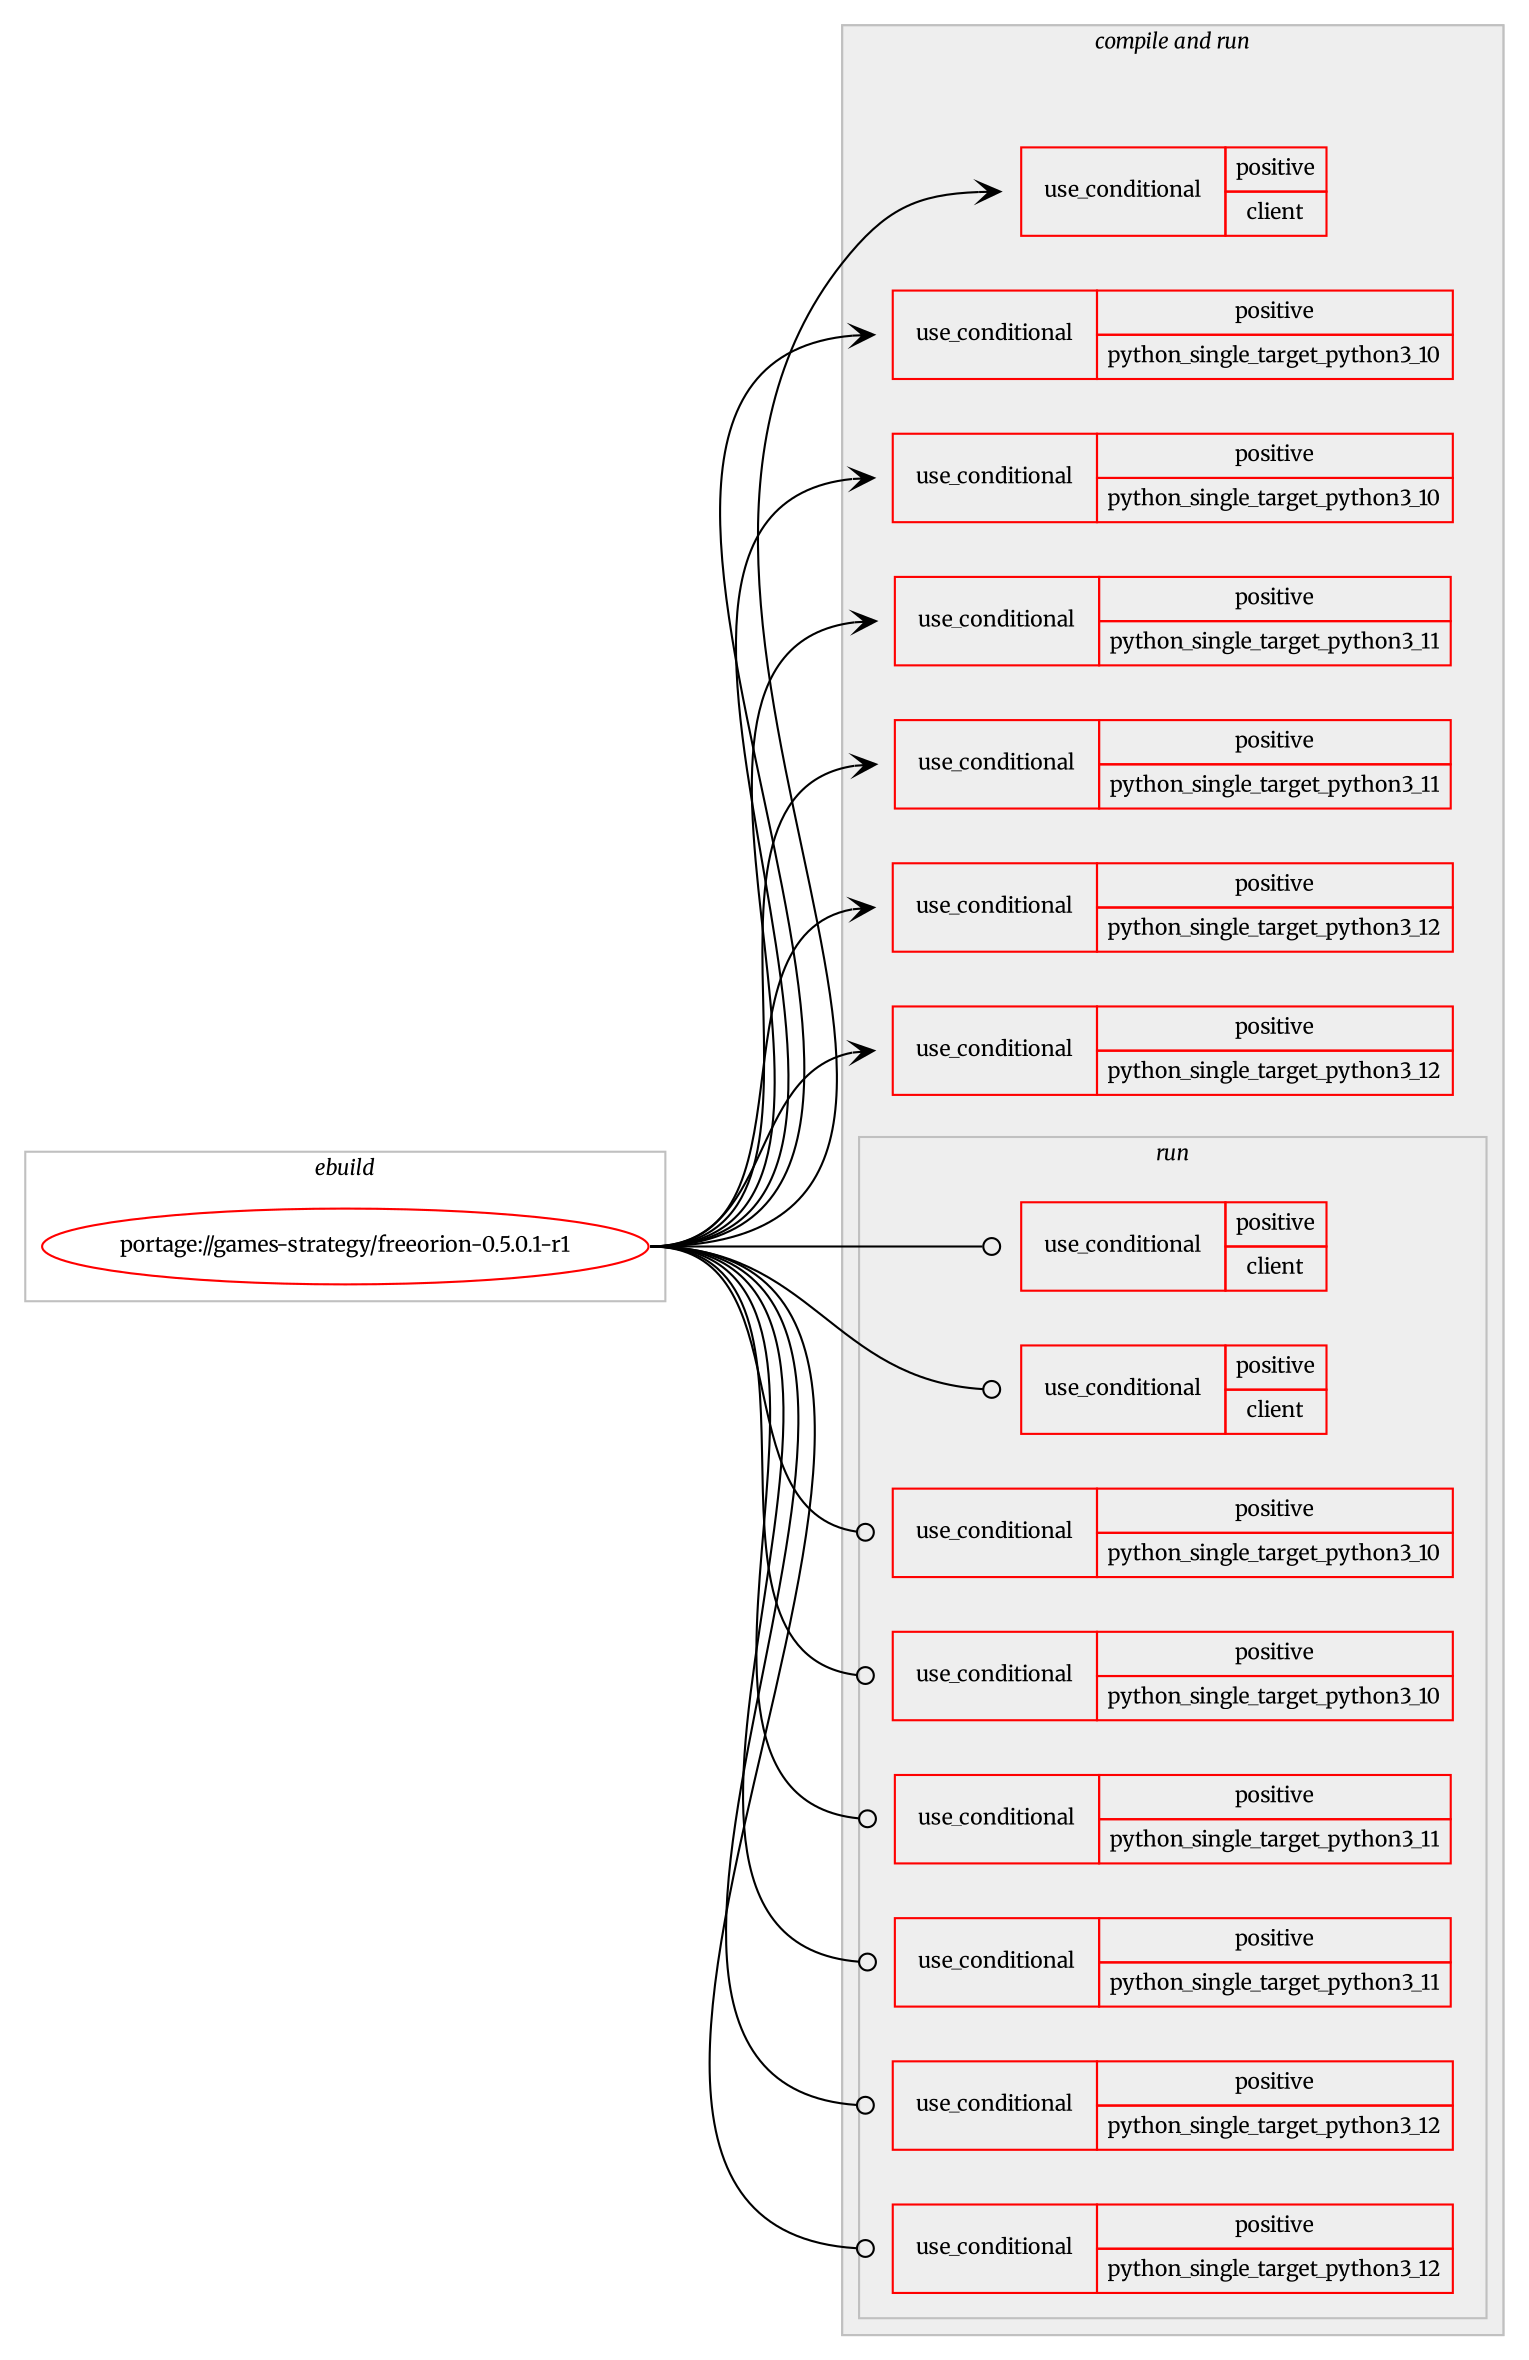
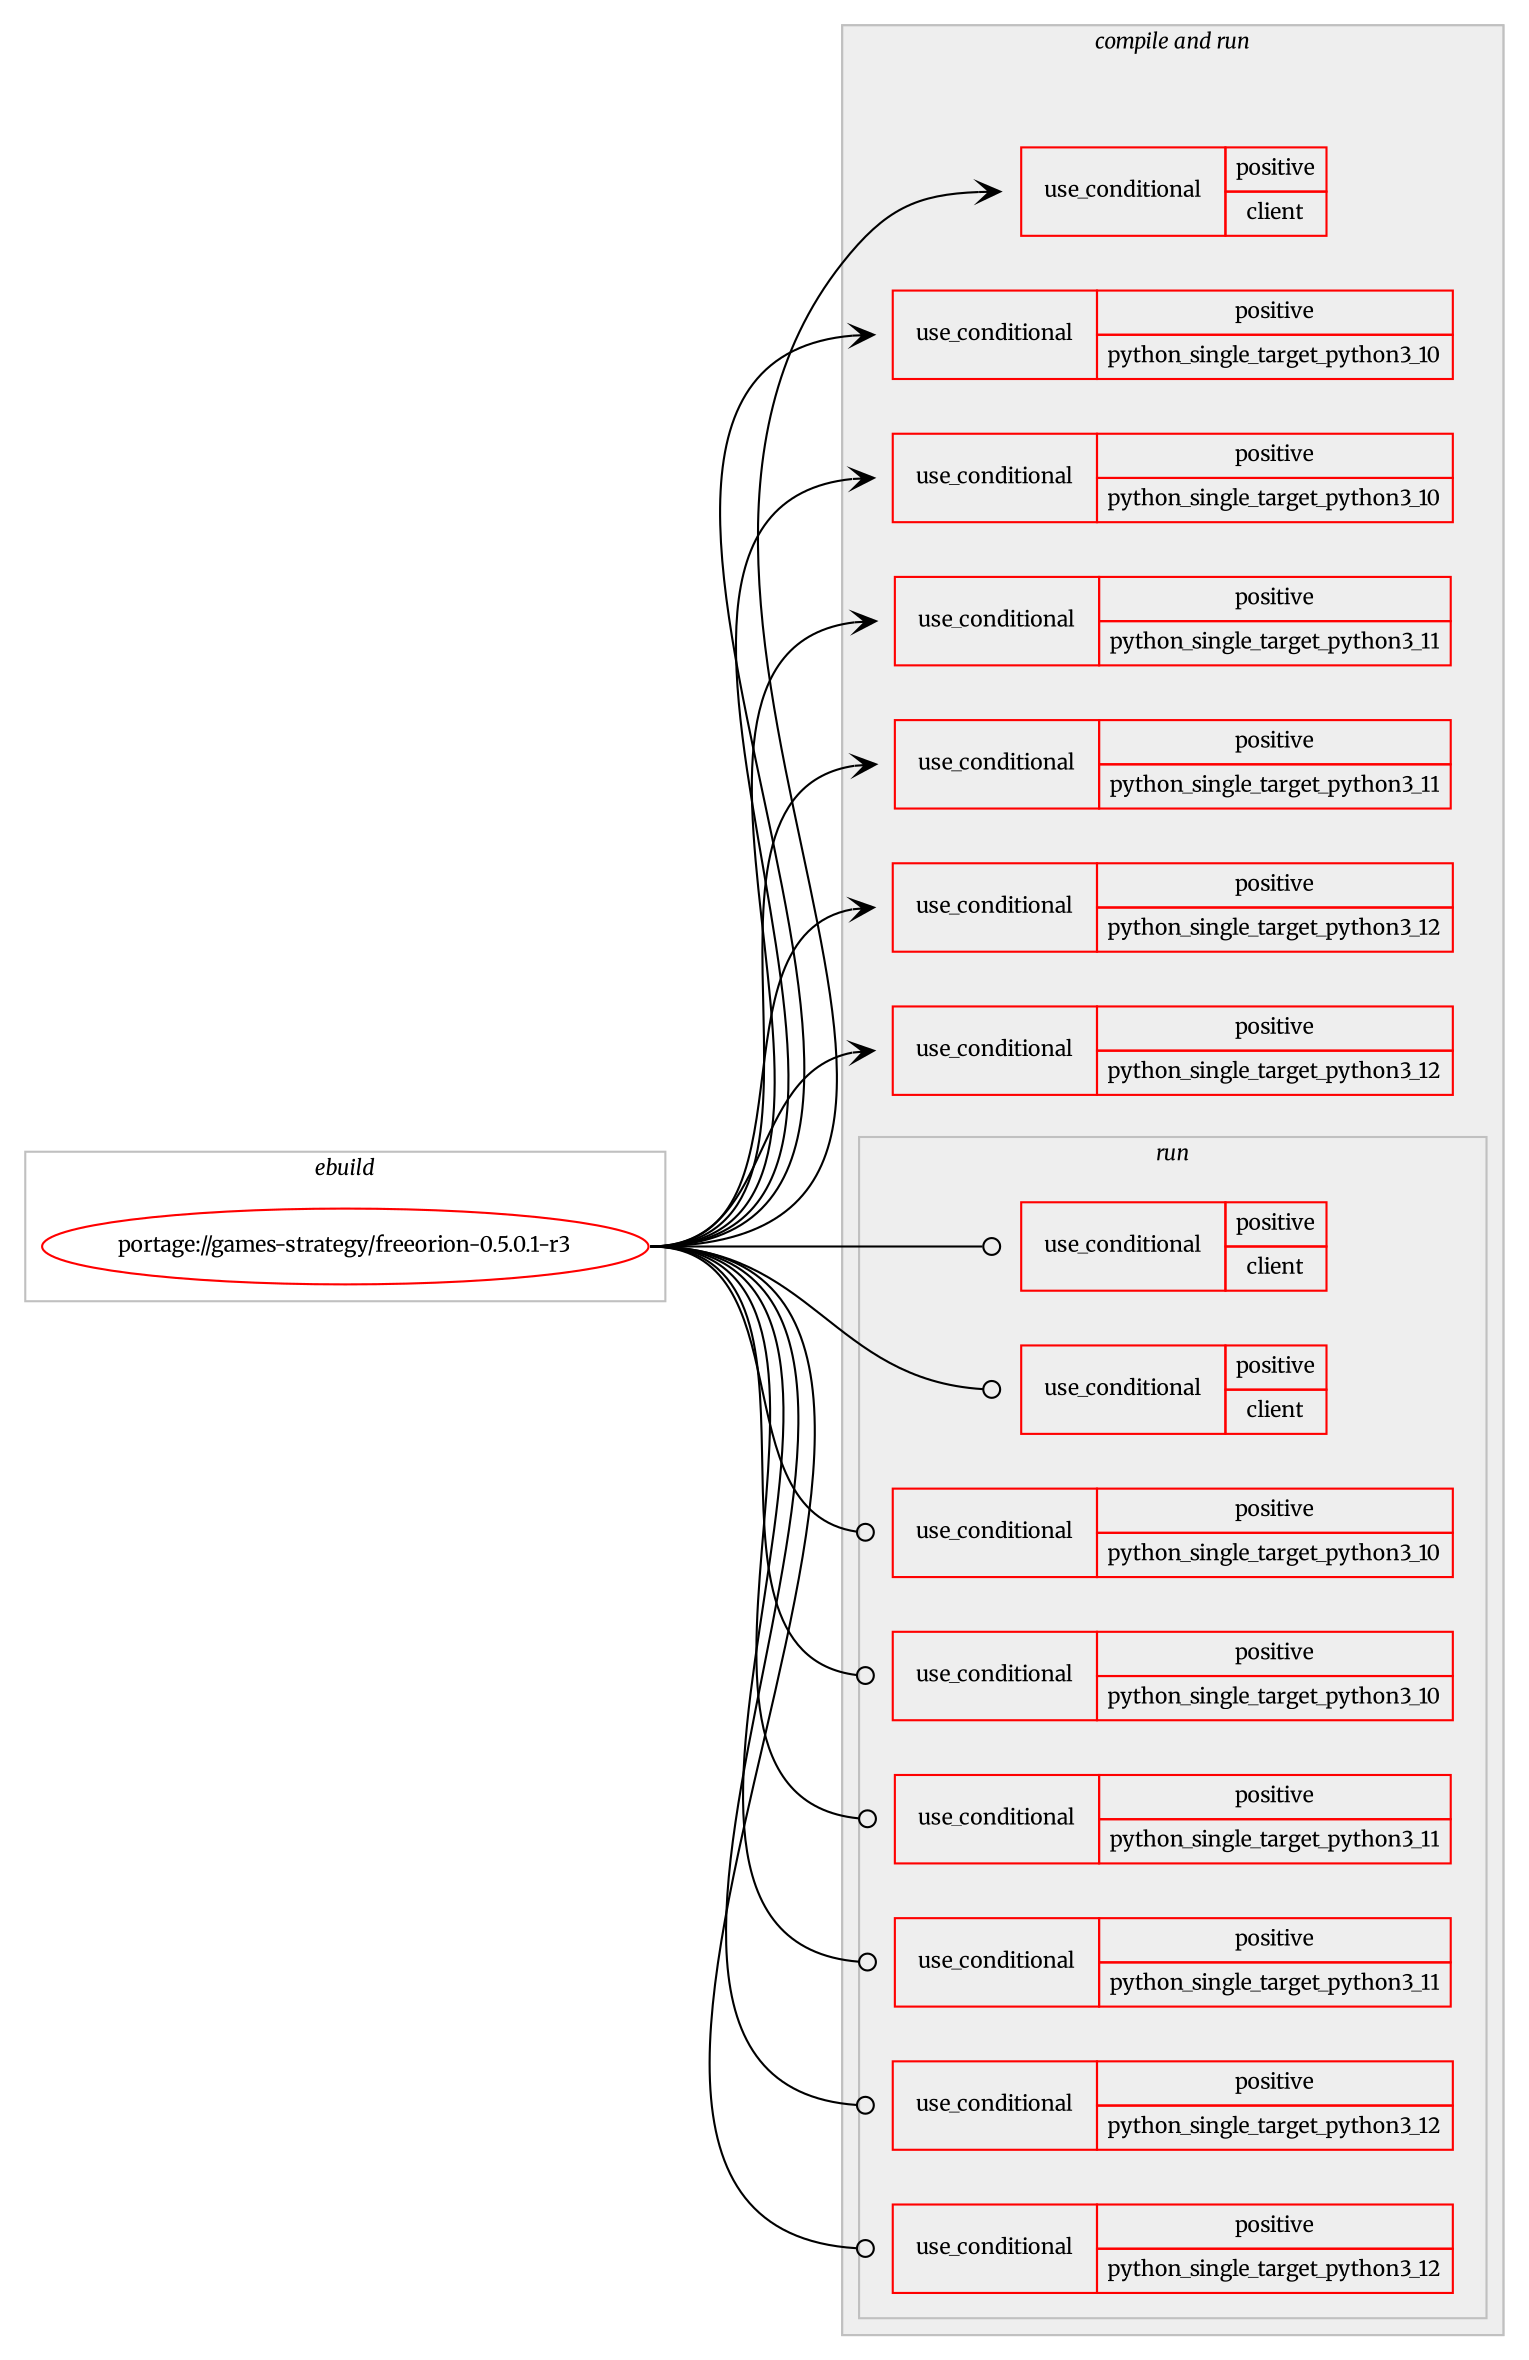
node "portage://games-strategy/freeorion-0.5.0.1-r1": label "portage://games-strategy/freeorion-0.5.0.1-r1" -> "portage://games-strategy/freeorion-0.5.0.1-r3"
